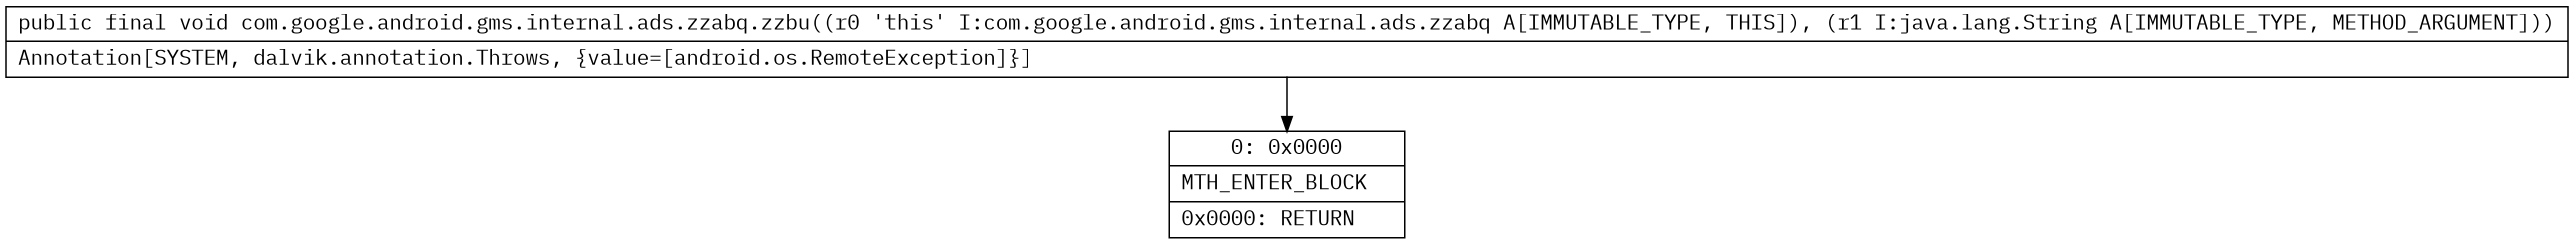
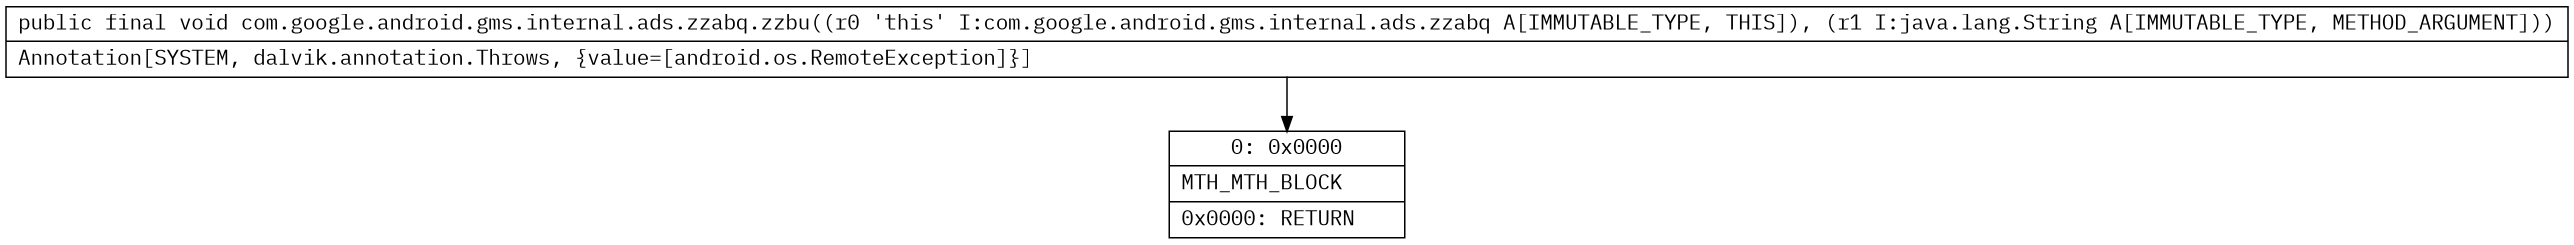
node "0: 0x0000": text "MTH_ENTER_BLOCK" -> "MTH_MTH_BLOCK"
